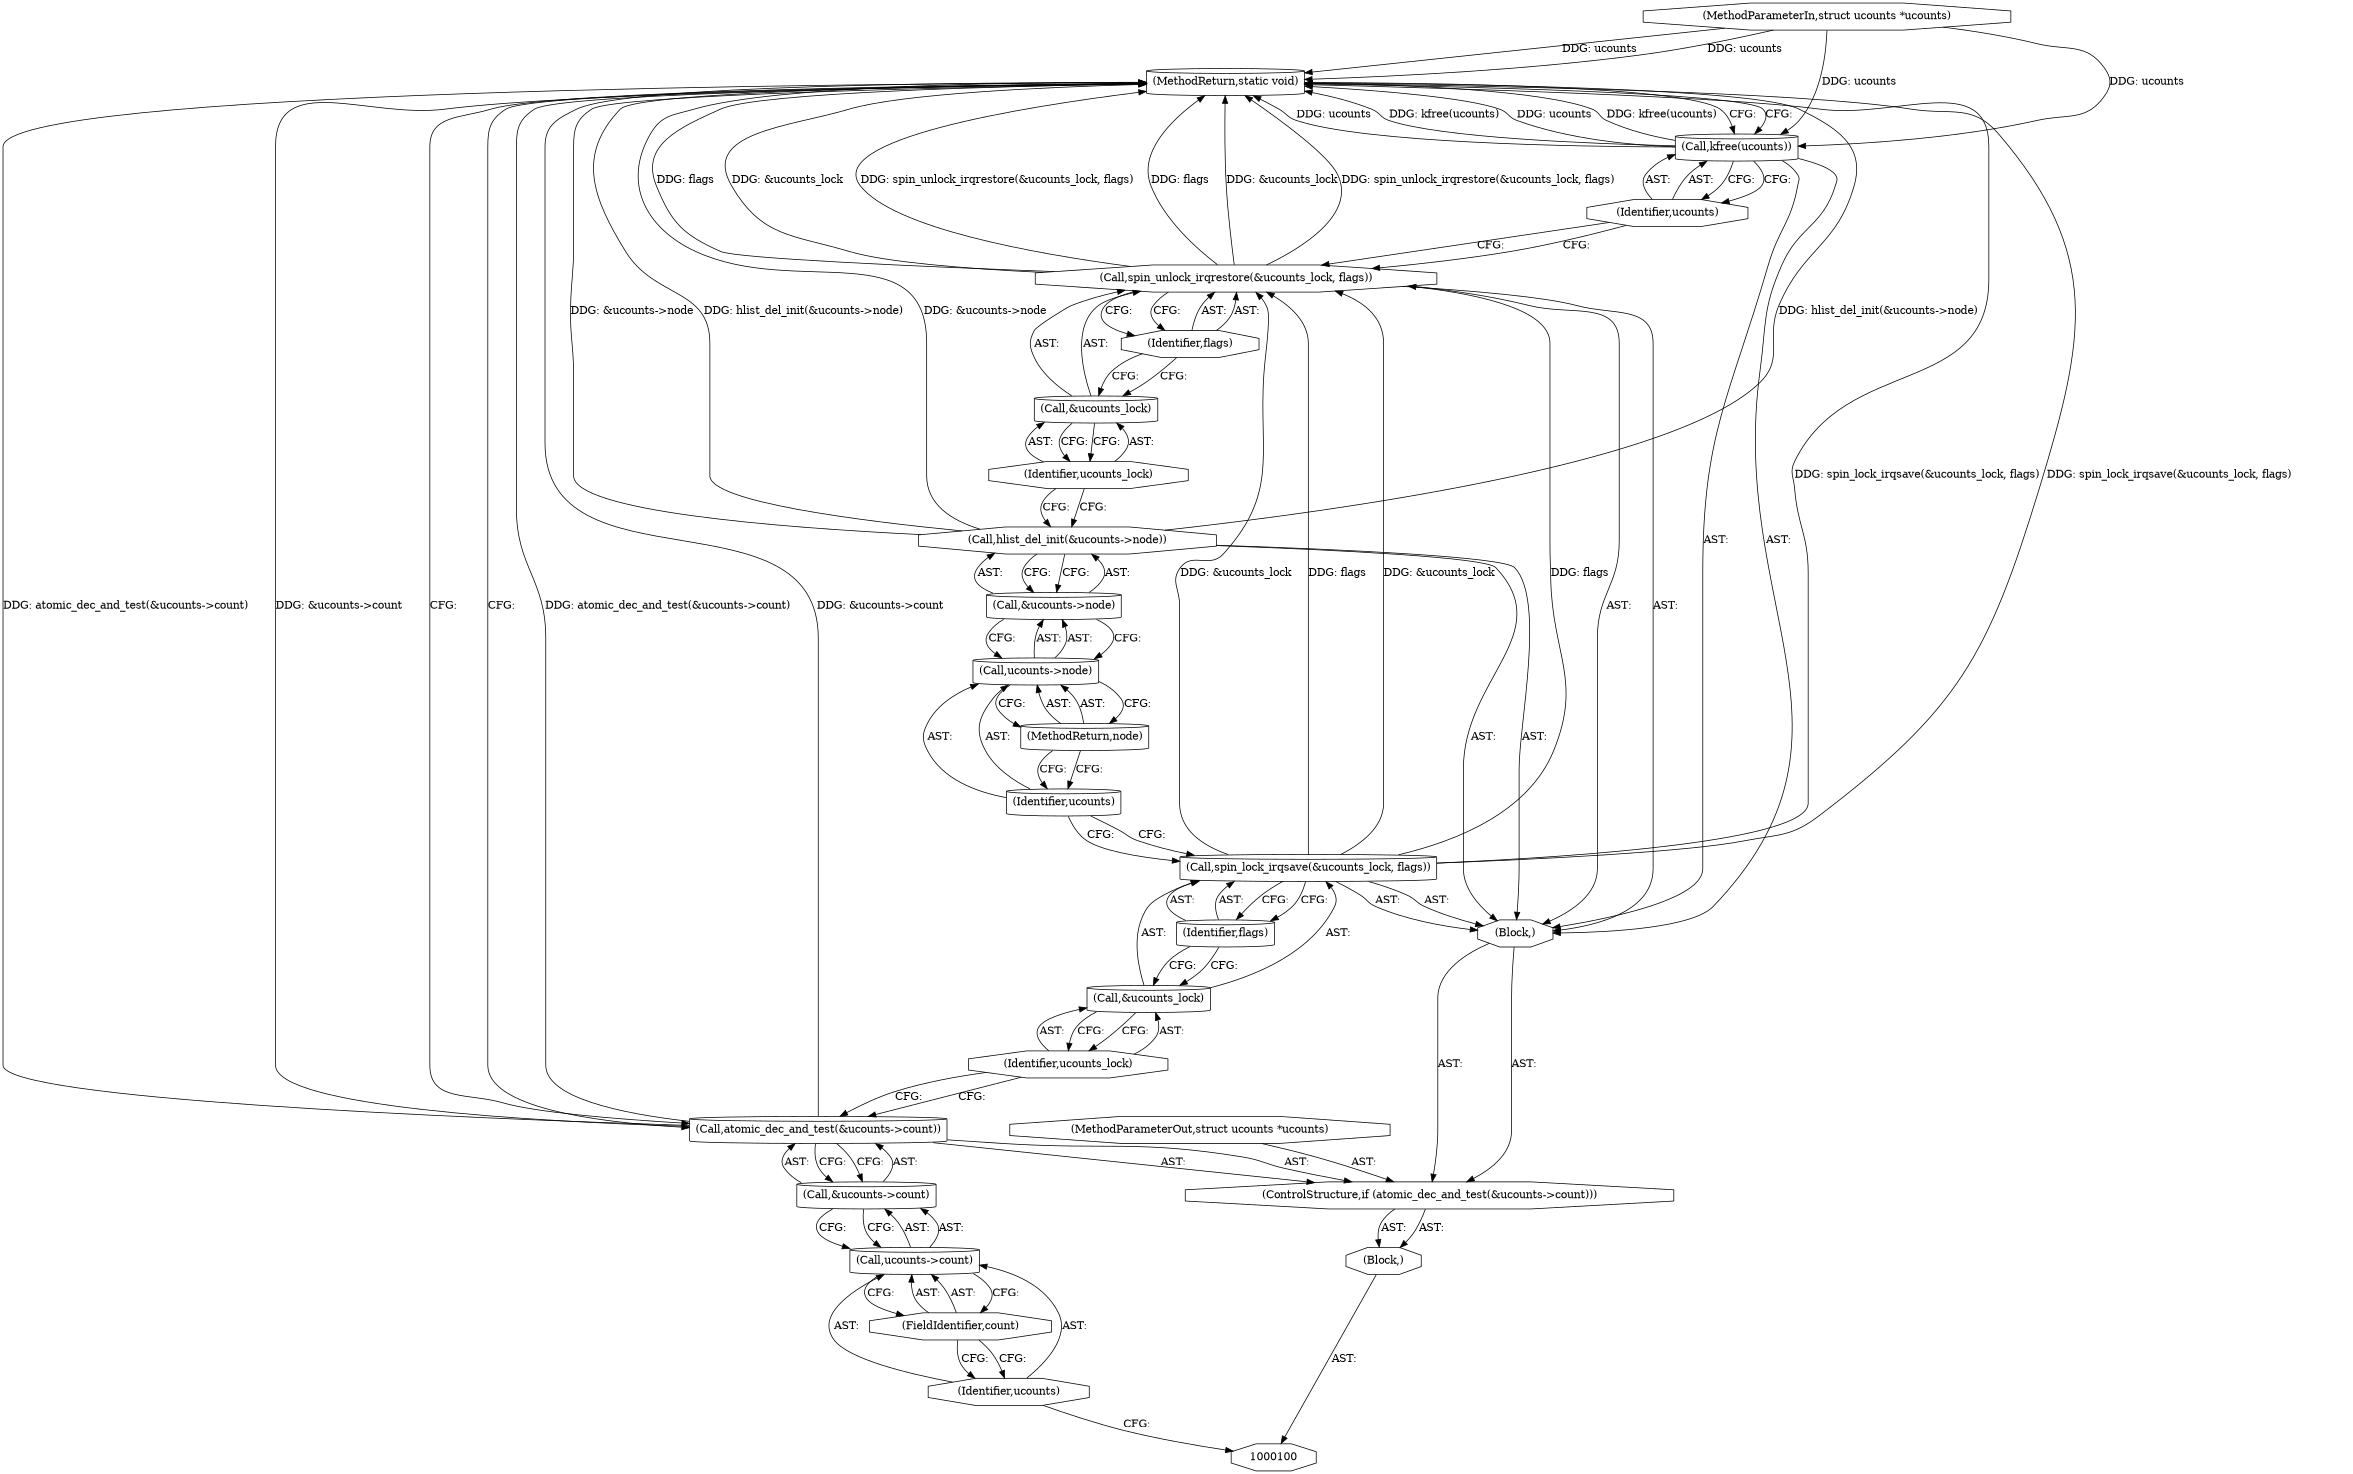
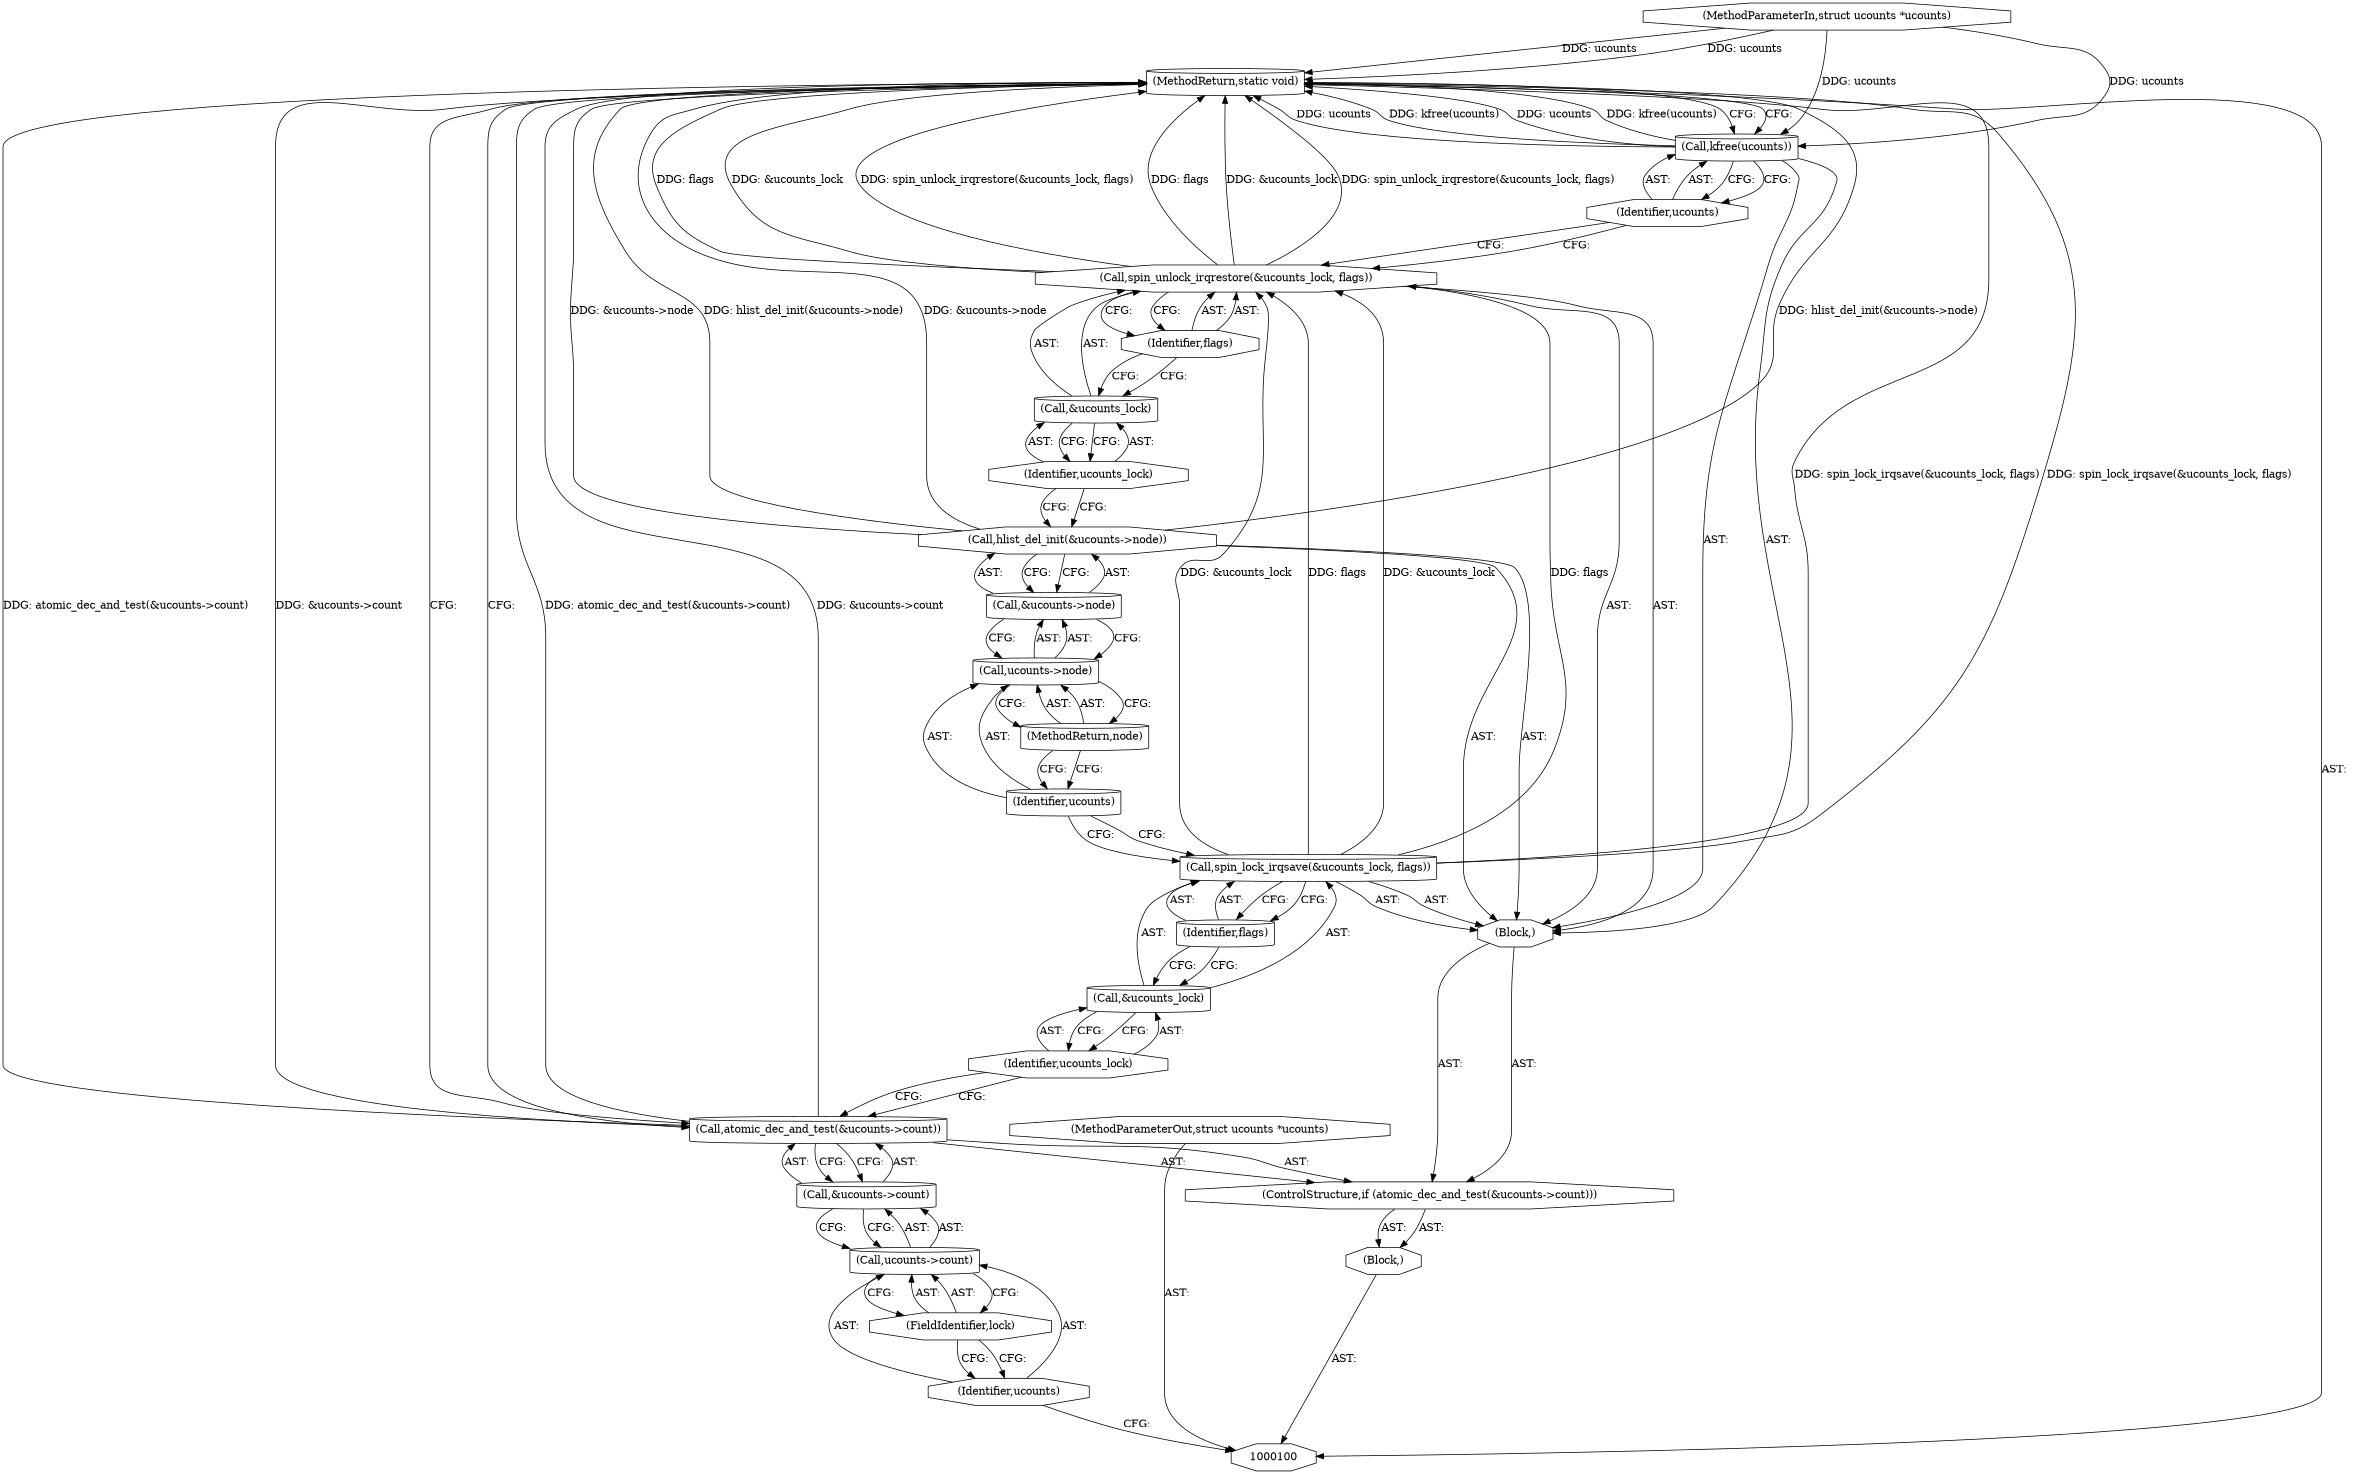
edge "(MethodReturn,static void)" -> "1000100": added, label "AST:"
edge "(MethodParameterOut,struct ucounts *ucounts)" -> "(ControlStructure,if (atomic_dec_and_test(&ucounts->count)))": now "(MethodParameterOut,struct ucounts *ucounts)" -> "1000100"
node "(FieldIdentifier,count)": label "(FieldIdentifier,count)" -> "(FieldIdentifier,lock)"
